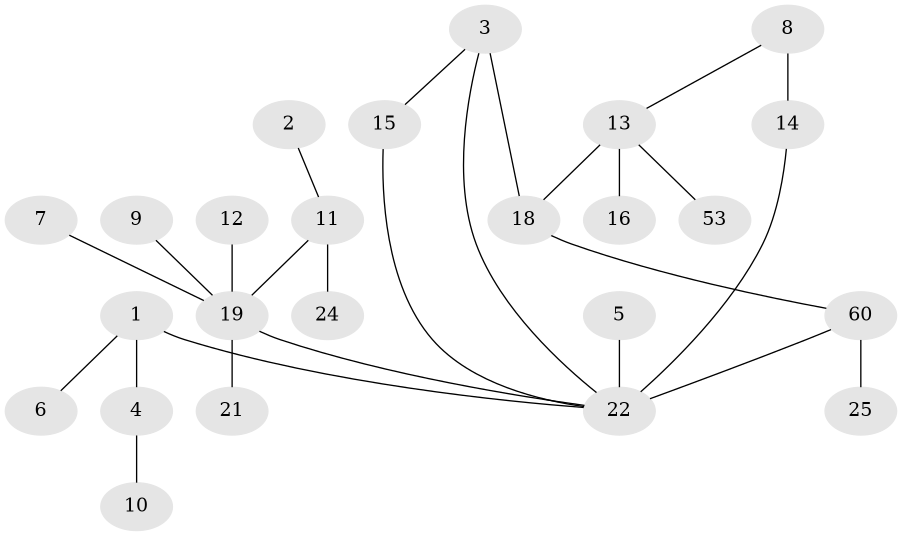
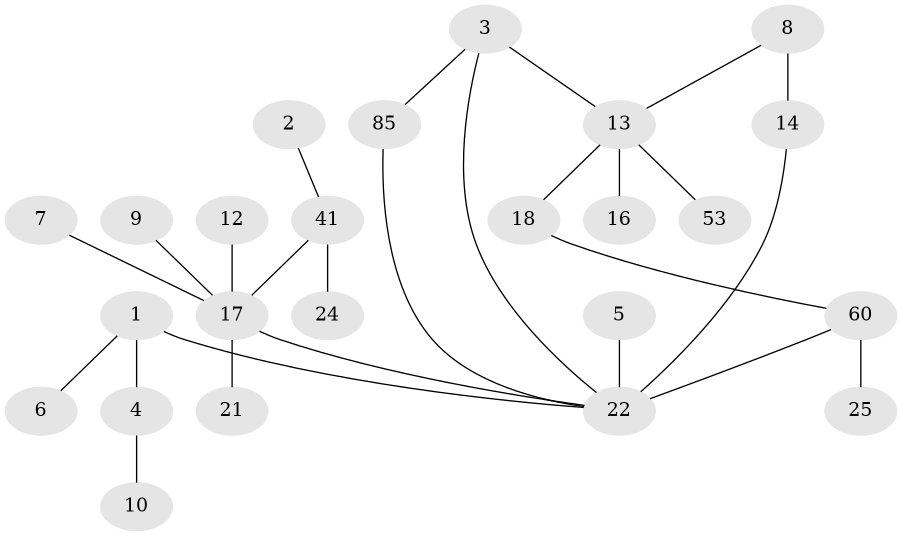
node "15": label "15" -> "85"
edge "3" -- "18": now "3" -- "13"
node "11": label "11" -> "41"
node "19": label "19" -> "17"
